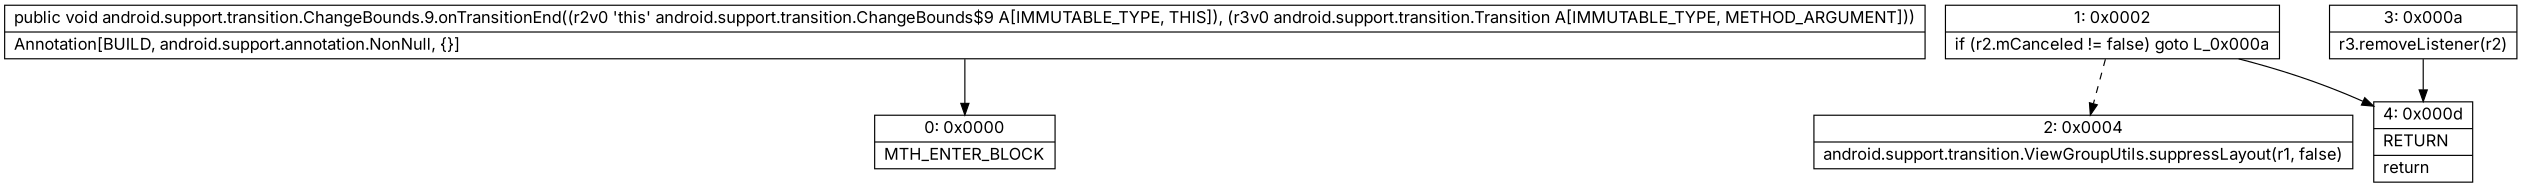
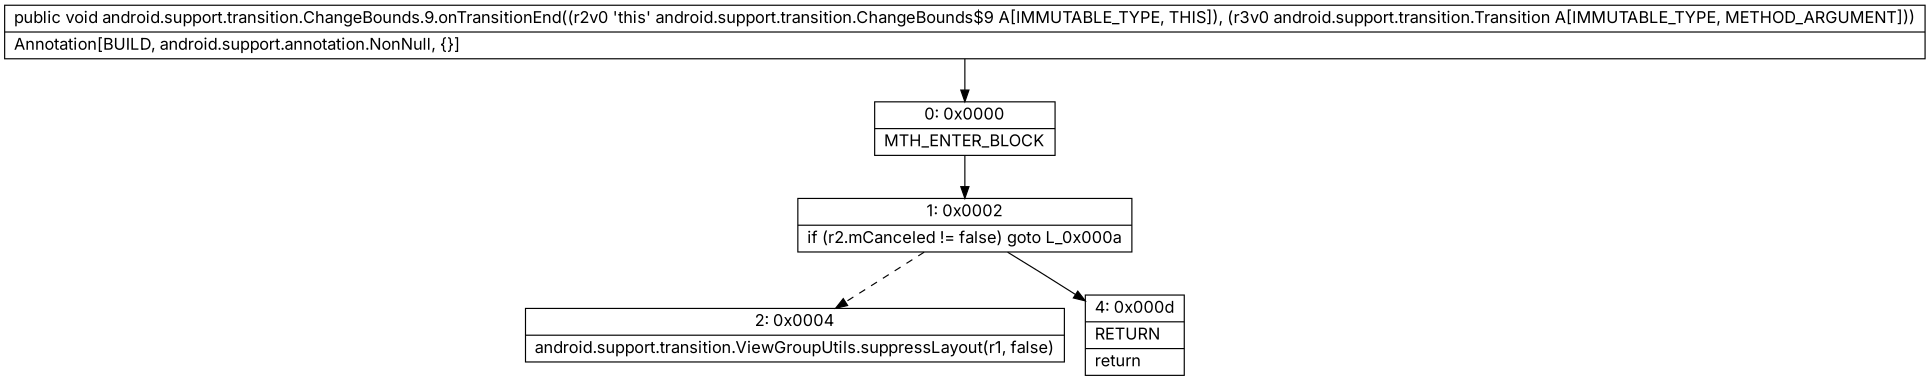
node "3: 0x000a": removed
edge "0: 0x0000" -> "1: 0x0002": added
